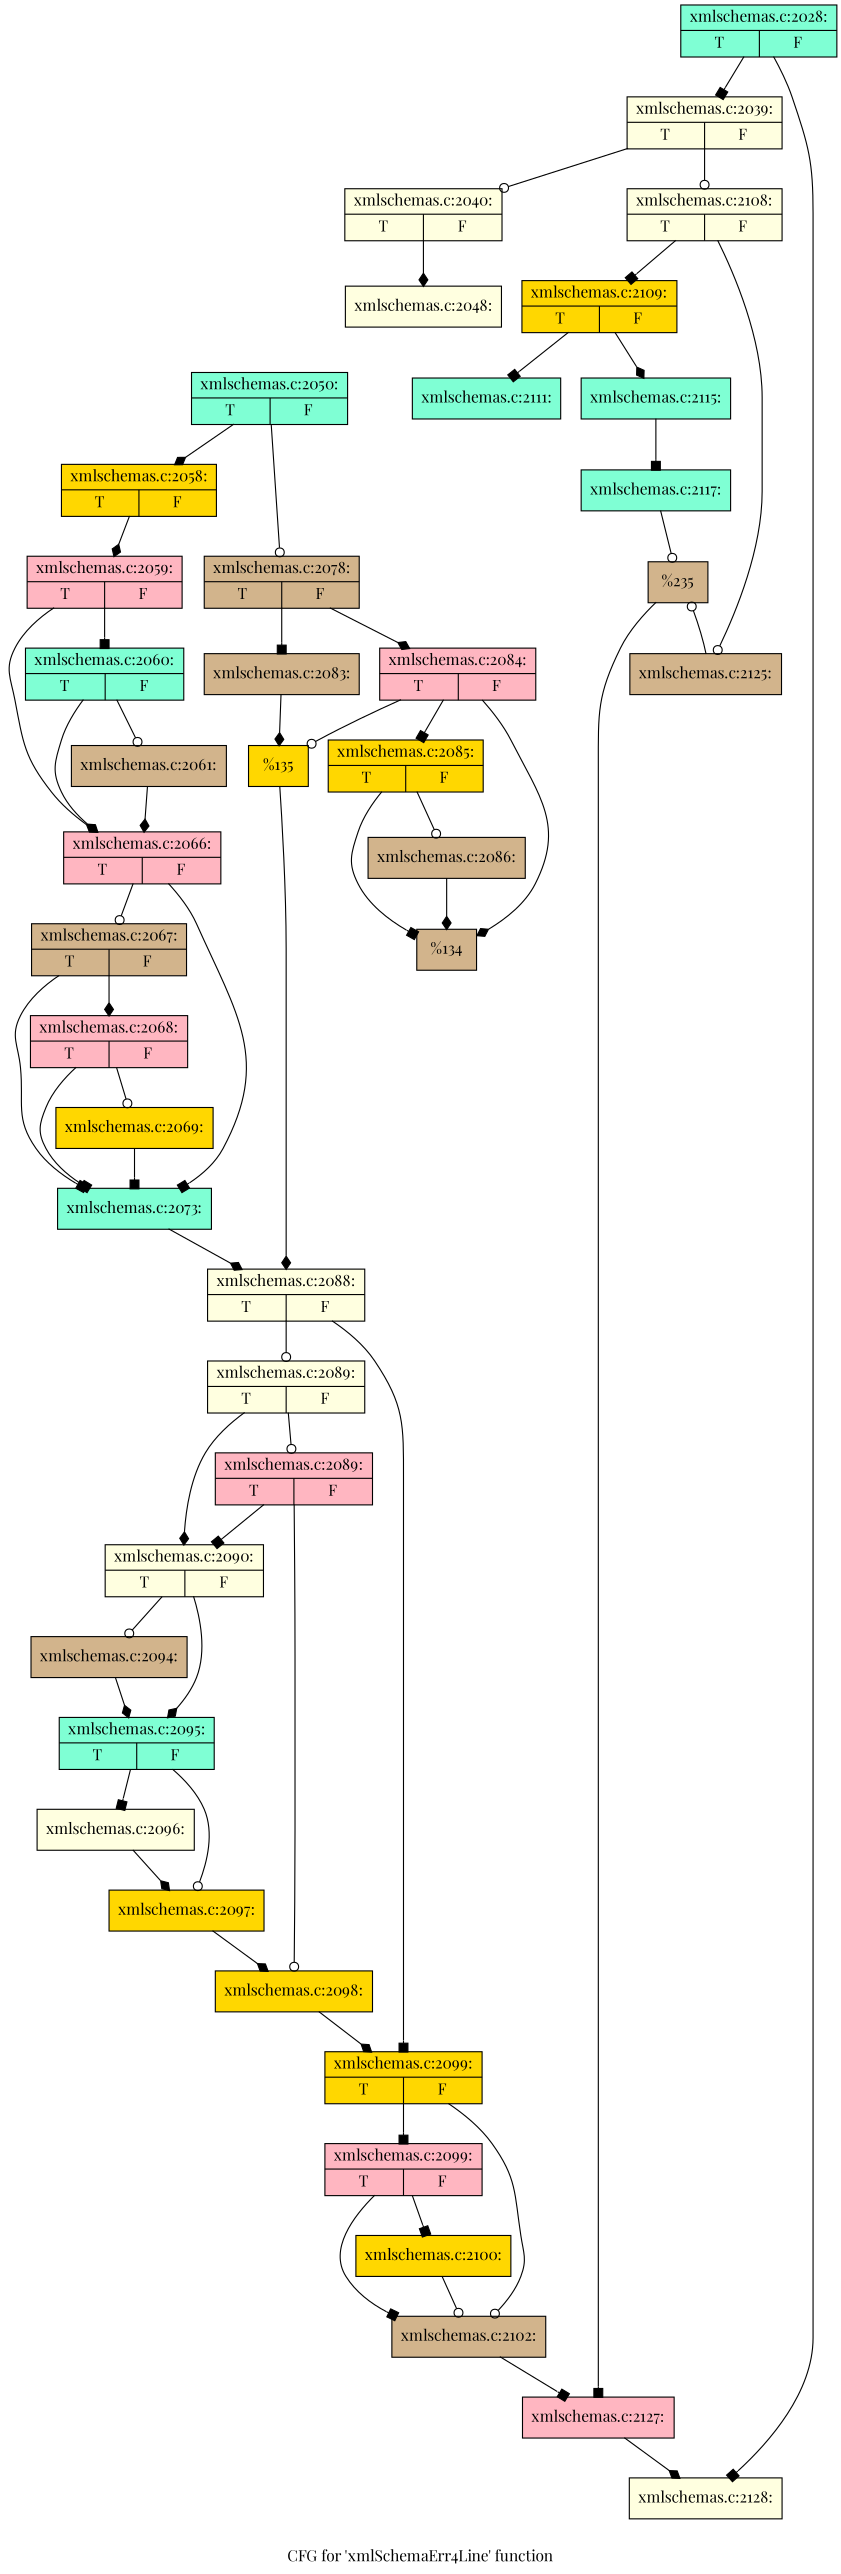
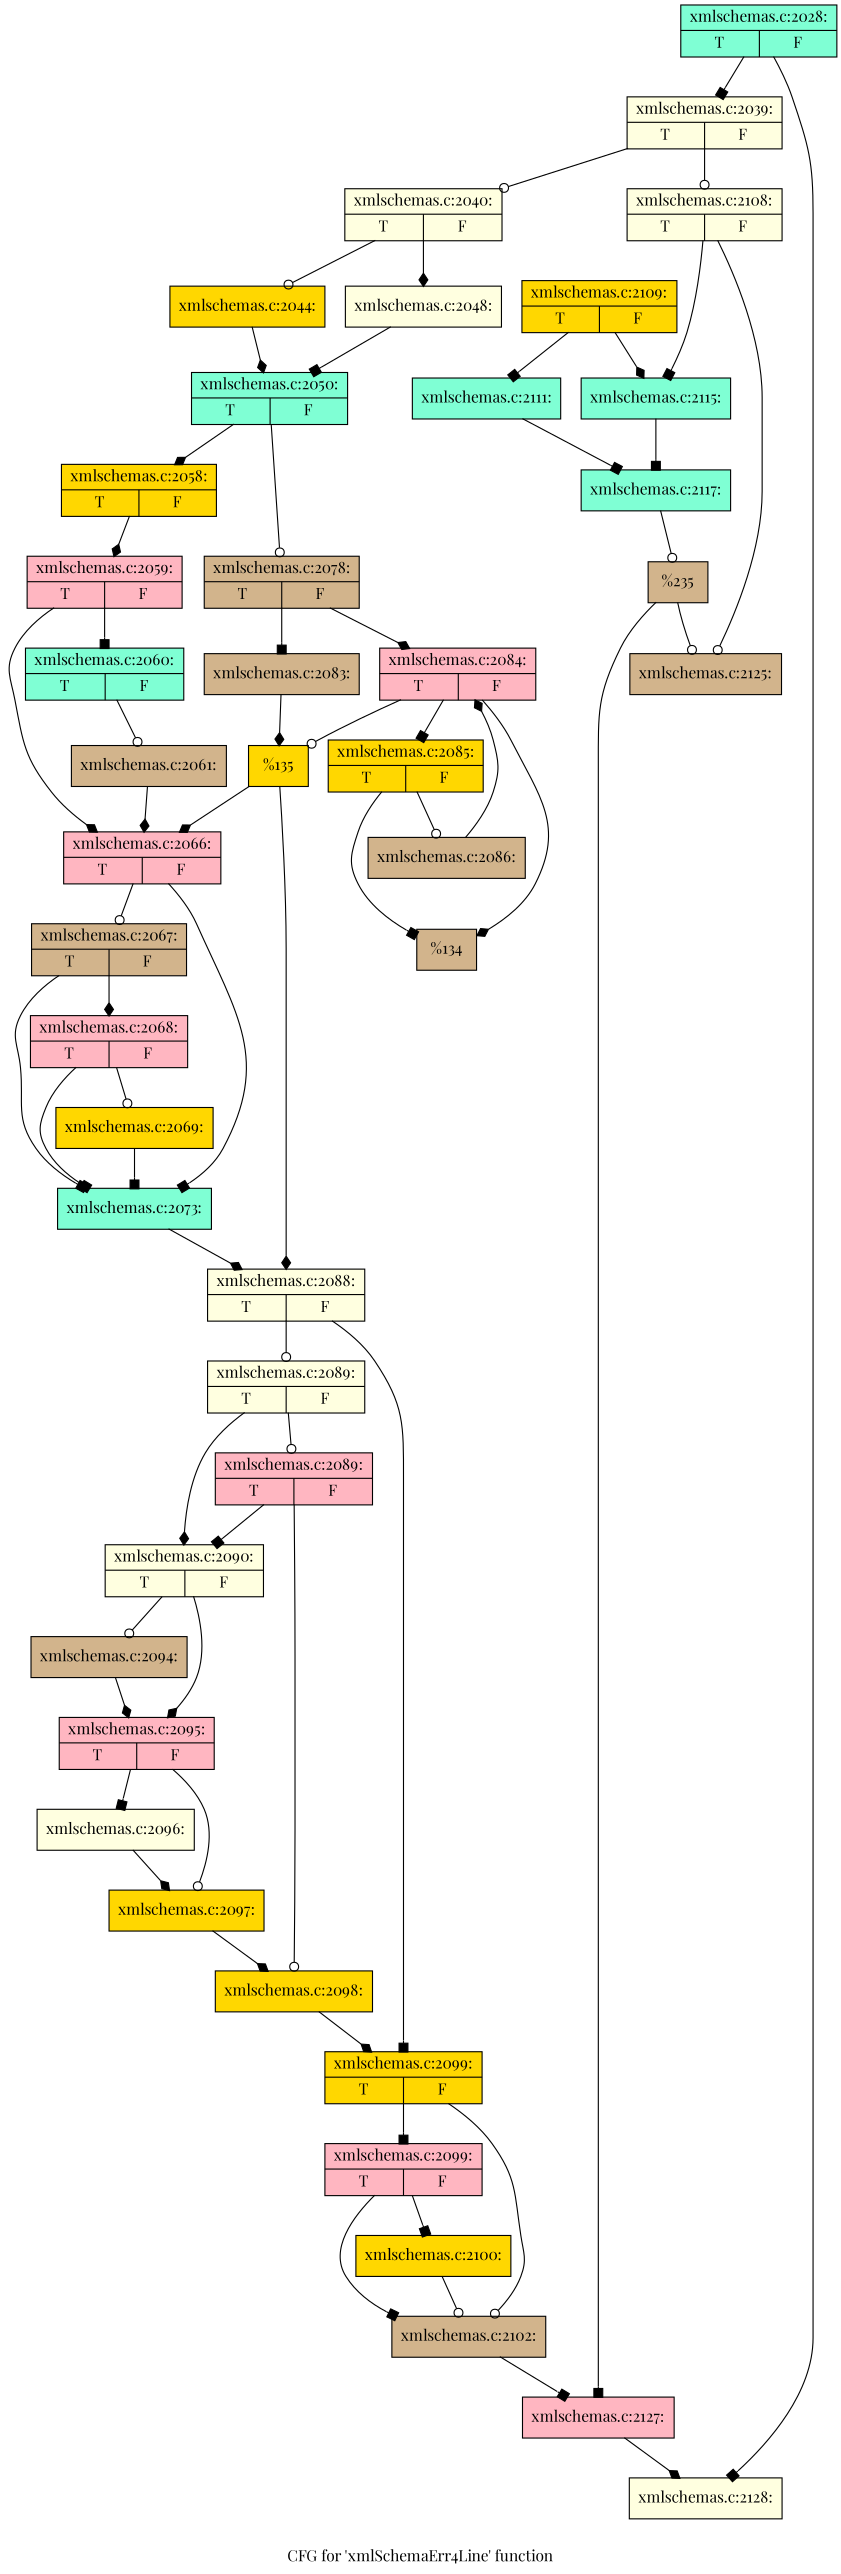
edge "xmlschemas.c:2108:" -> "xmlschemas.c:2109:": now "xmlschemas.c:2108:" -> "xmlschemas.c:2115:"
node "xmlschemas.c:2044:": added
edge "xmlschemas.c:2048:" -> "xmlschemas.c:2050:": added
edge "xmlschemas.c:2111:" -> "xmlschemas.c:2117:": added
edge "xmlschemas.c:2125:" -> "%235": reversed
edge "xmlschemas.c:2060:" -> "xmlschemas.c:2066:": now "%135" -> "xmlschemas.c:2066:"
edge "xmlschemas.c:2086:" -> "%134": now "xmlschemas.c:2086:" -> "xmlschemas.c:2084:"
node "xmlschemas.c:2095:": fillcolor aquamarine -> lightpink
